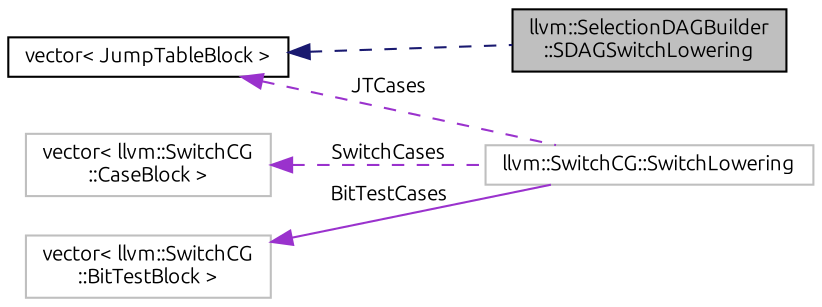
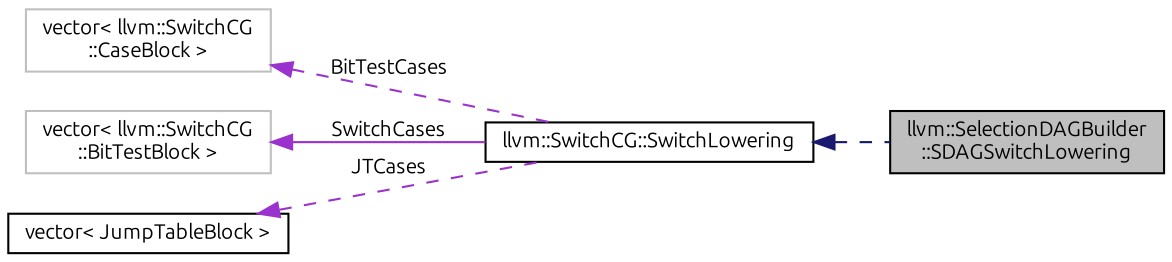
edge "llvm::SelectionDAGBuilder ::SDAGSwitchLowering" -> "vector< JumpTableBlock >": now "llvm::SelectionDAGBuilder ::SDAGSwitchLowering" -> "llvm::SwitchCG::SwitchLowering"
edge "llvm::SwitchCG::SwitchLowering" -> "vector< llvm::SwitchCG ::CaseBlock >": label " SwitchCases" -> " BitTestCases"
node "llvm::SwitchCG::SwitchLowering": color grey75 -> black
edge "llvm::SwitchCG::SwitchLowering" -> "vector< llvm::SwitchCG ::BitTestBlock >": label " BitTestCases" -> " SwitchCases"
